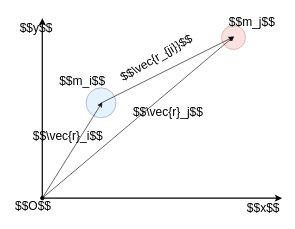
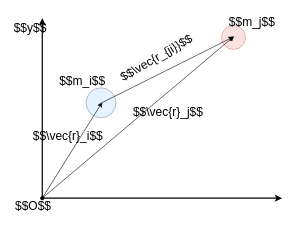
node "$$y$$": moved (36, 27) -> (30, 27)
node "$$x$$": removed
